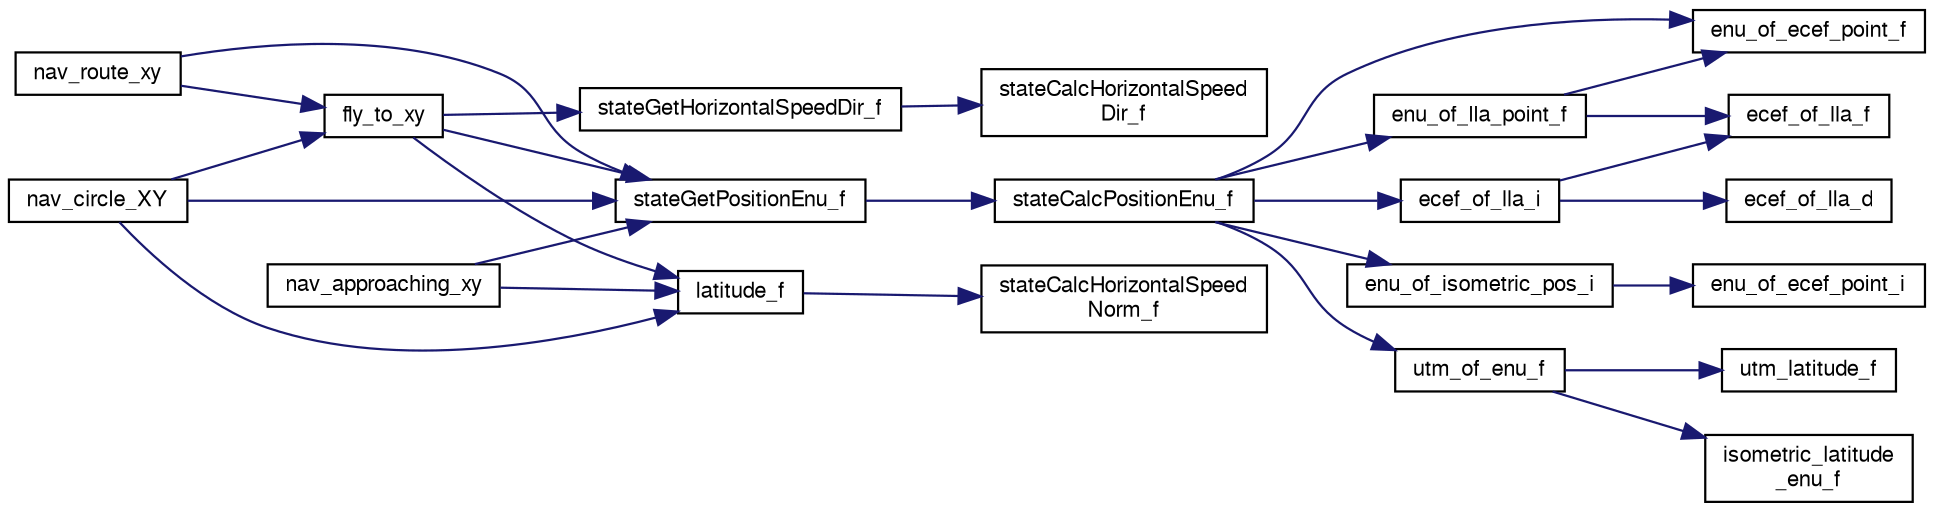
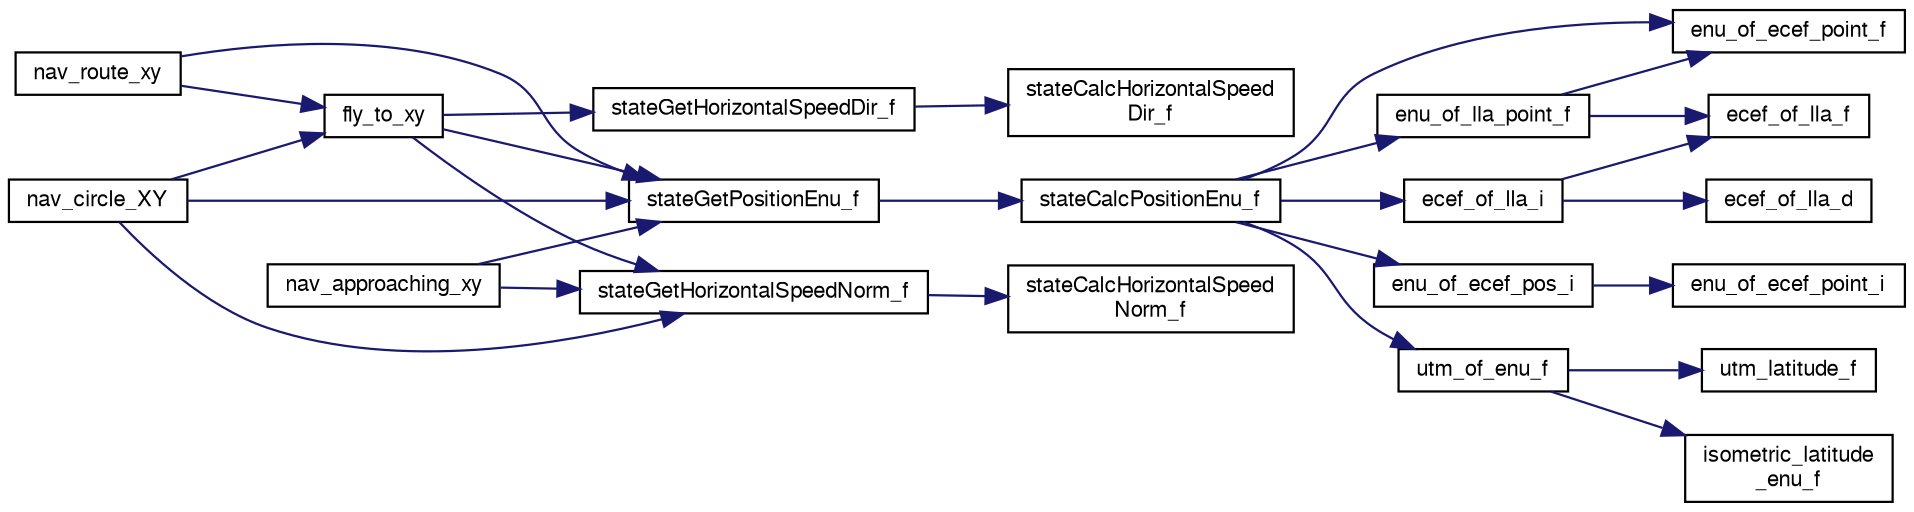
node "enu_of_isometric_pos_i": label "enu_of_isometric_pos_i" -> "enu_of_ecef_pos_i"
node "latitude_f": label "latitude_f" -> "stateGetHorizontalSpeedNorm_f"
